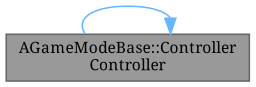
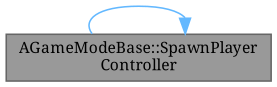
node "AGameModeBase::Controller Controller": label "AGameModeBase::Controller Controller" -> "AGameModeBase::SpawnPlayer Controller"
